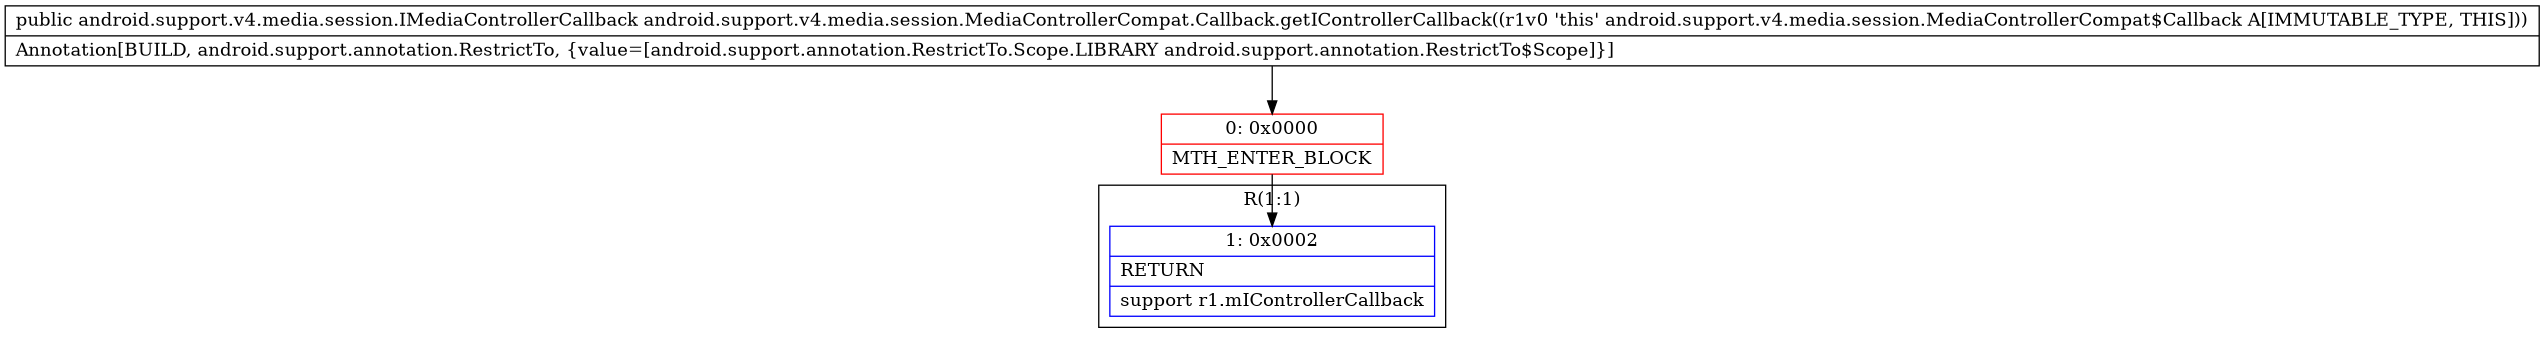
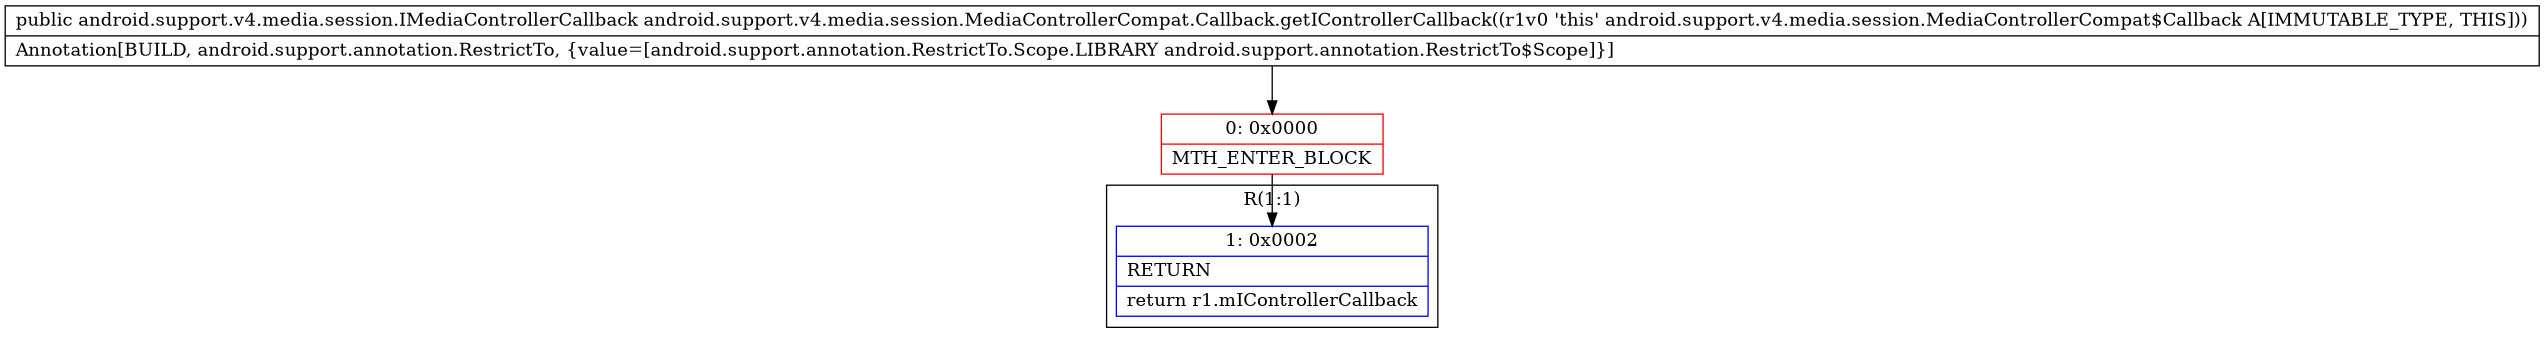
node "1: 0x0002": text "support r1.mIControllerCallback" -> "return r1.mIControllerCallback"
